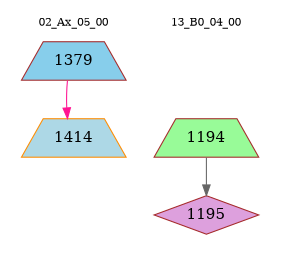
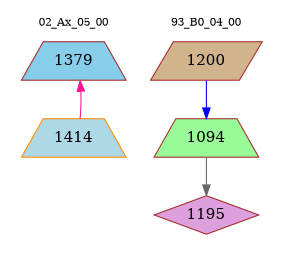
cluster "13_B0_04_00": label "13_B0_04_00" -> "93_B0_04_00"
node "1200": added
edge "1379" -> "1414": reversed
node "1194": label "1194" -> "1094"
